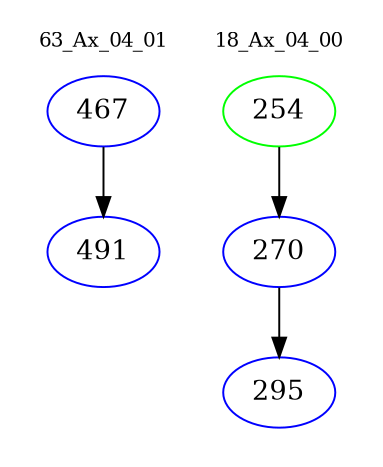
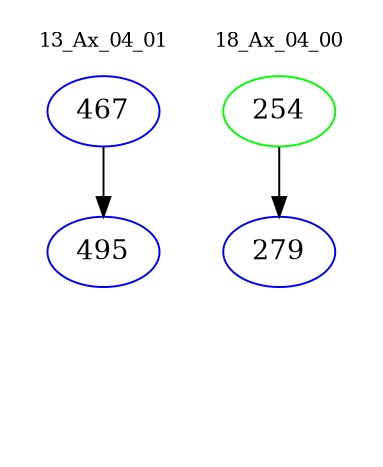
cluster "63_Ax_04_01": label "63_Ax_04_01" -> "13_Ax_04_01"
node "491": label "491" -> "495"
node "270": label "270" -> "279"
node "295": removed
